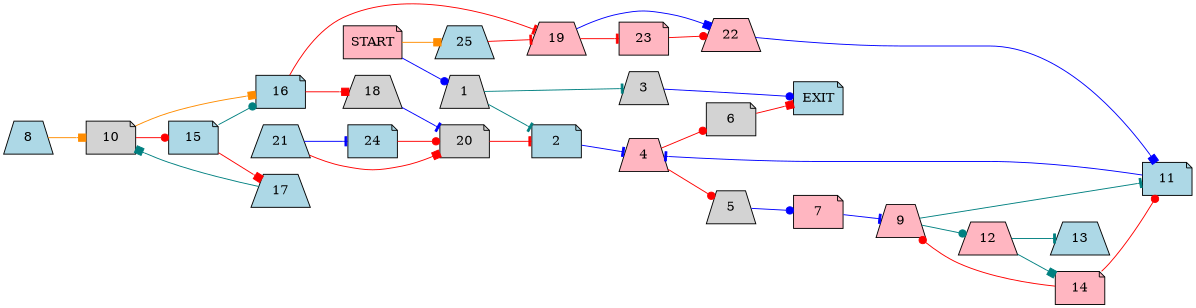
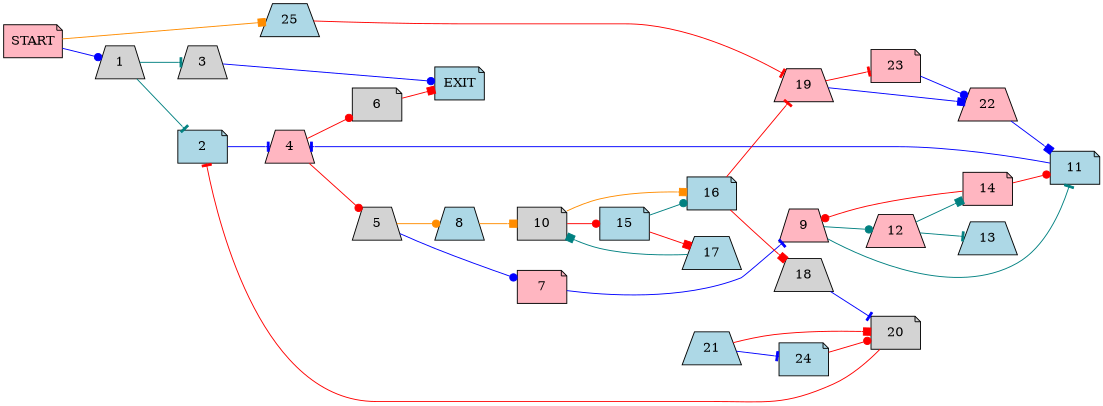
edge "23" -> "22": color red -> blue
edge "5" -> "8": added
